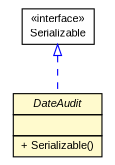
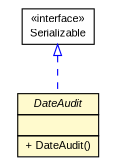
node "DateAudit": text "+ Serializable()" -> "+ DateAudit()"
